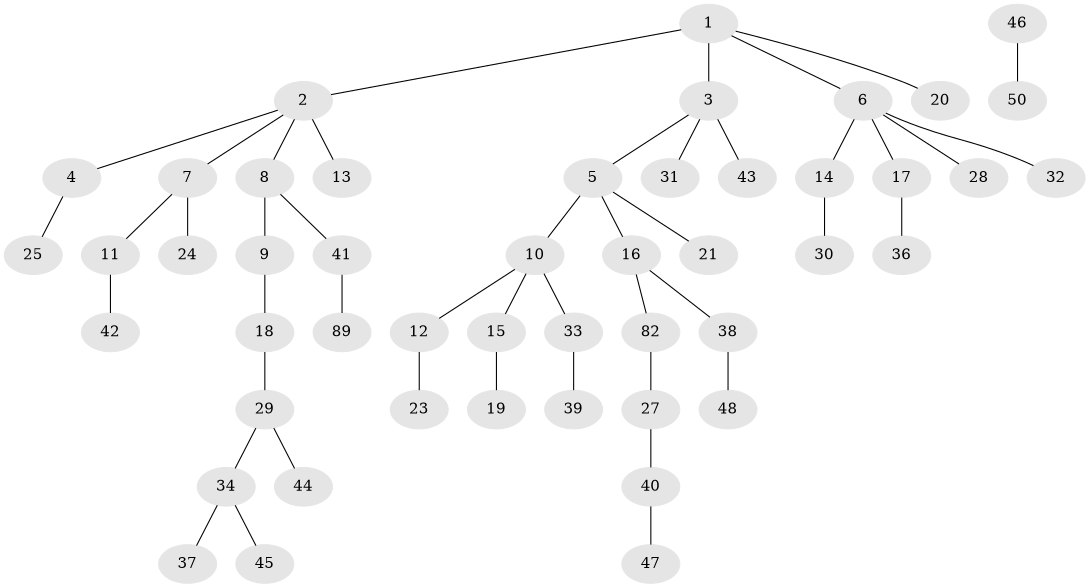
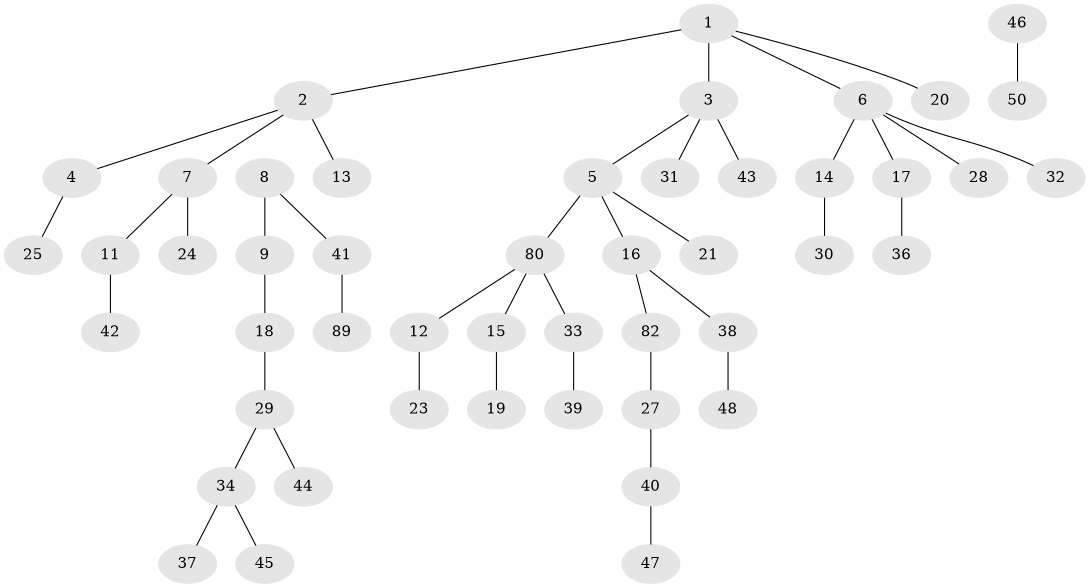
edge "2" -- "8": removed
node "10": label "10" -> "80"
